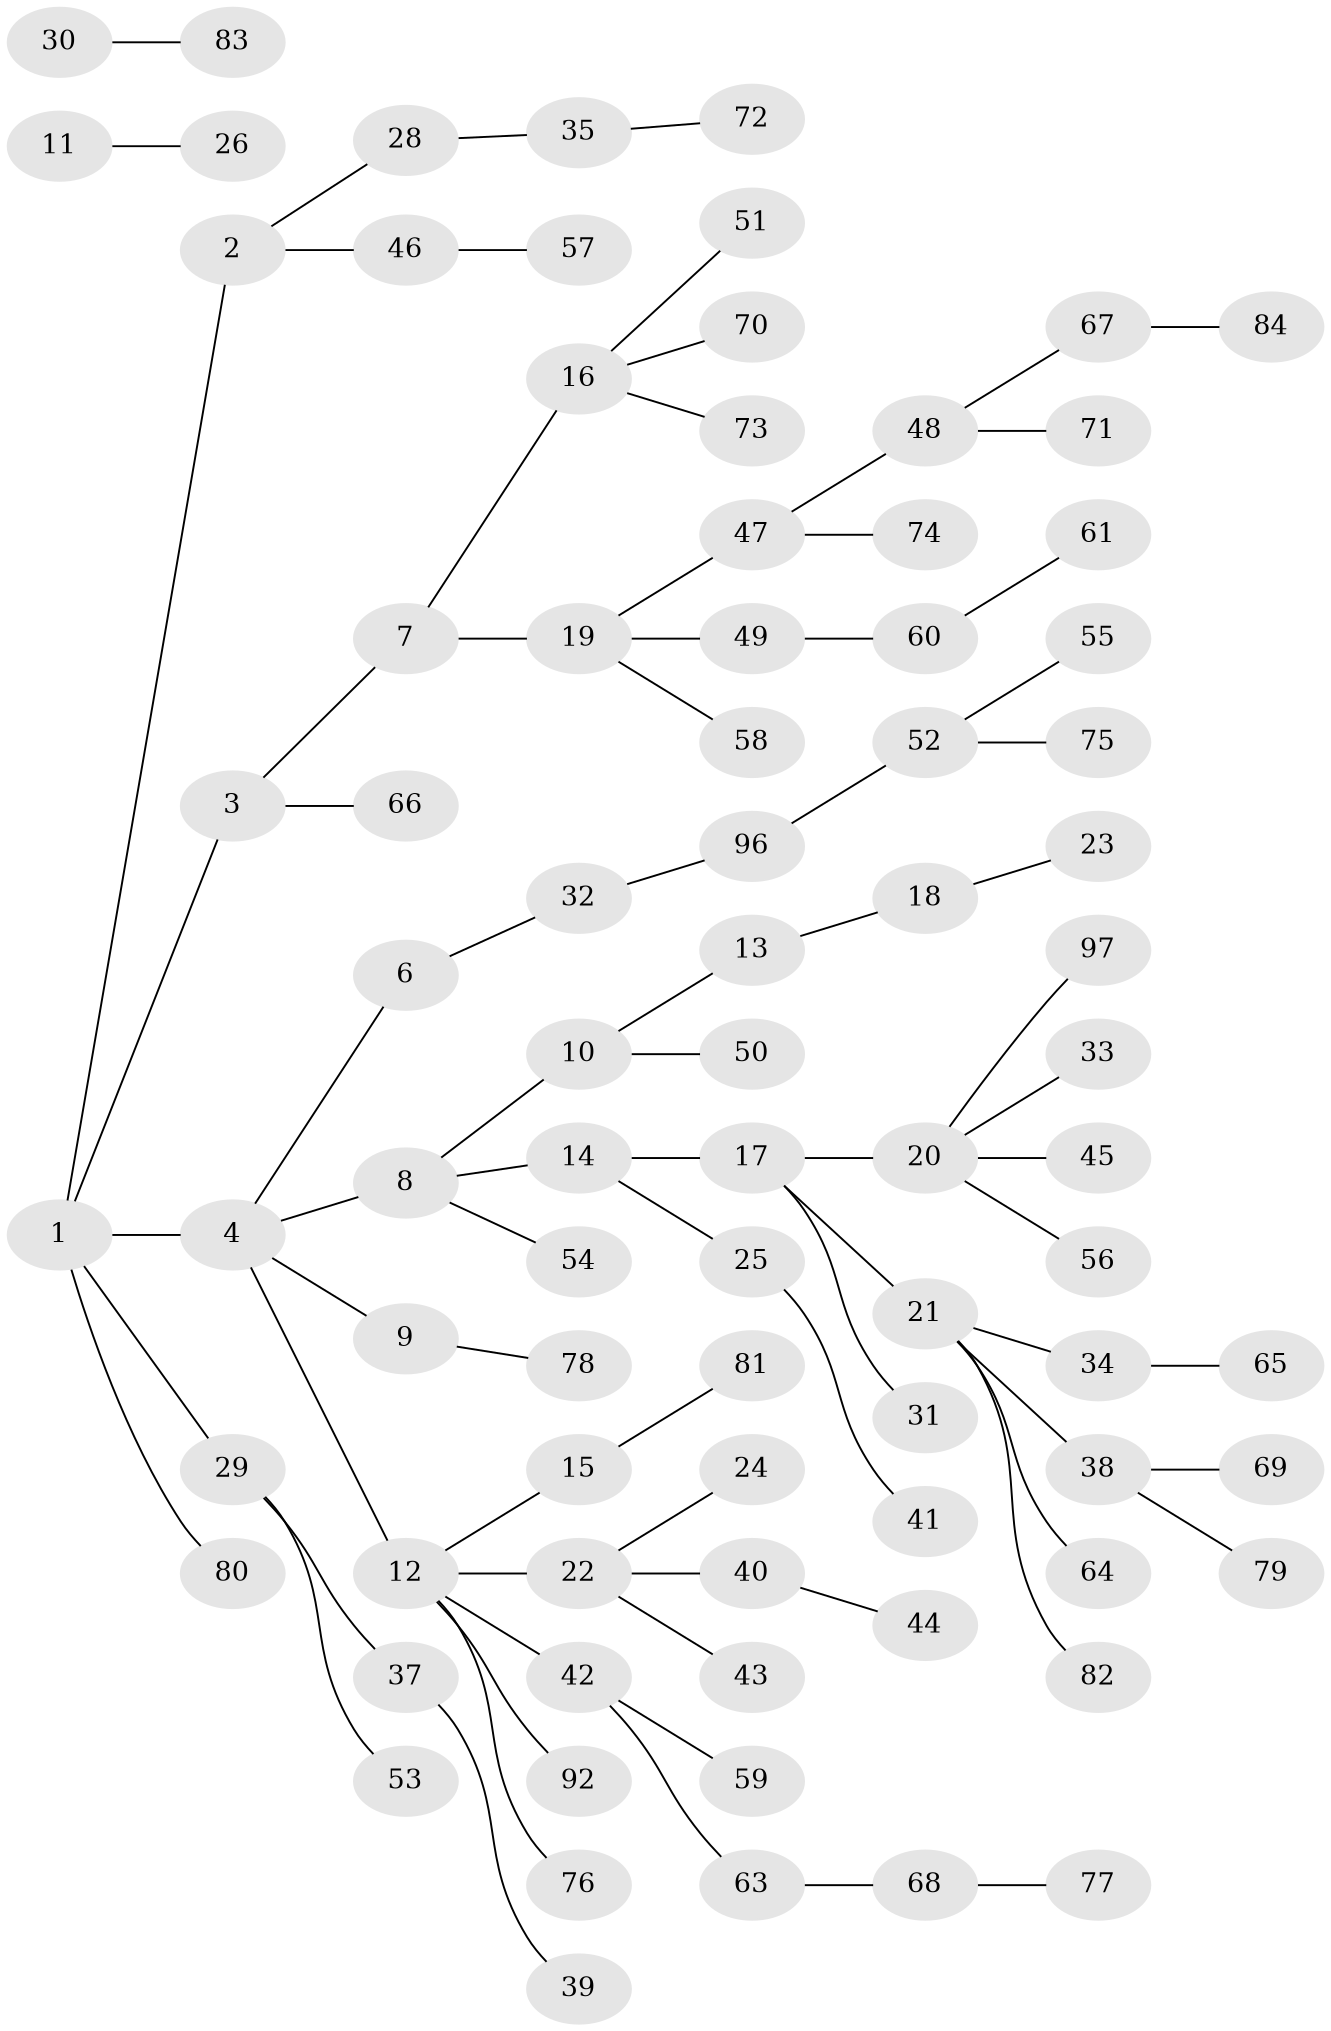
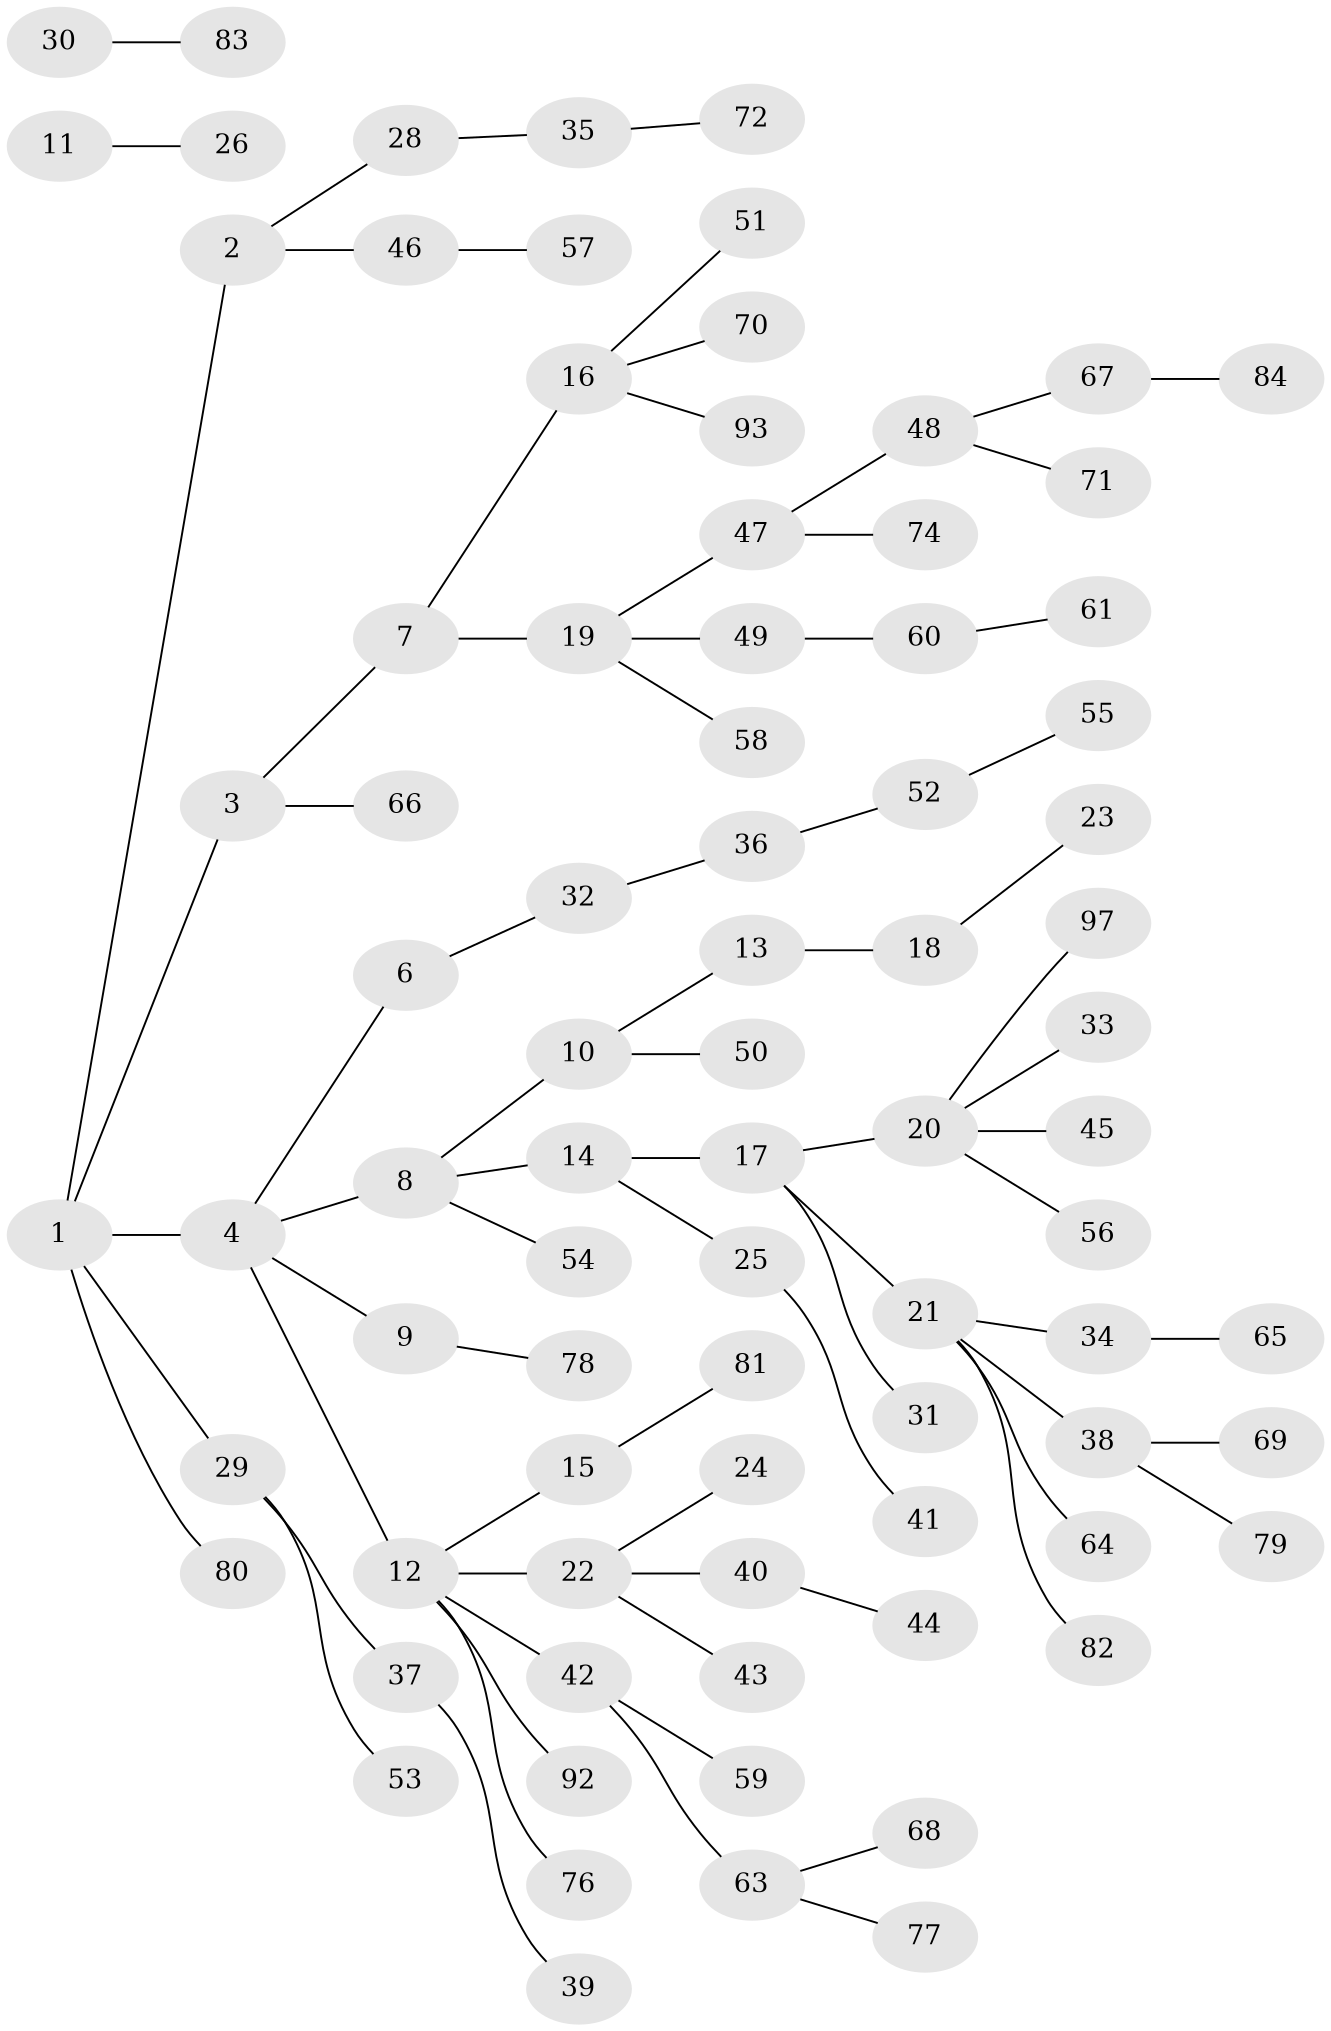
node "73": label "73" -> "93"
node "75": removed
node "96": label "96" -> "36"
edge "68" -- "77": now "63" -- "77"
